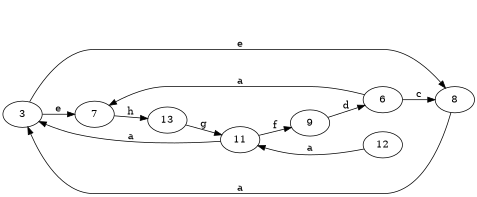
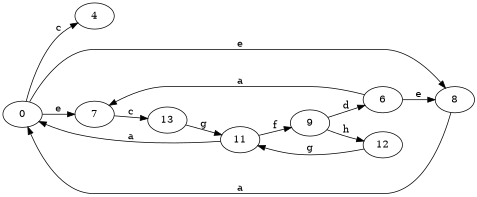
node "4": added
edge "6" -> "8": label "c" -> "e"
edge "7" -> "13": label "h" -> "c"
node "3": label "3" -> "0"
edge "9" -> "12": added, label "h"
edge "12" -> "11": label "a" -> "g"
